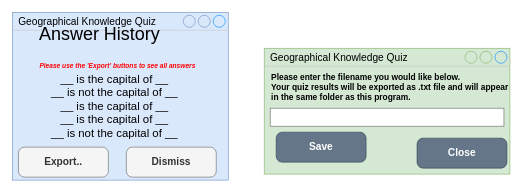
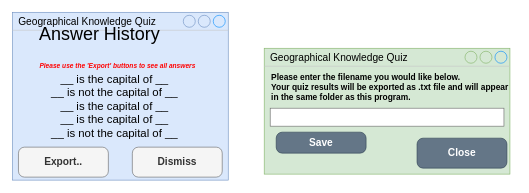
node "Save": size 90x30 -> 90x21
node "Dismiss": moved (171, 162) -> (177, 162)
